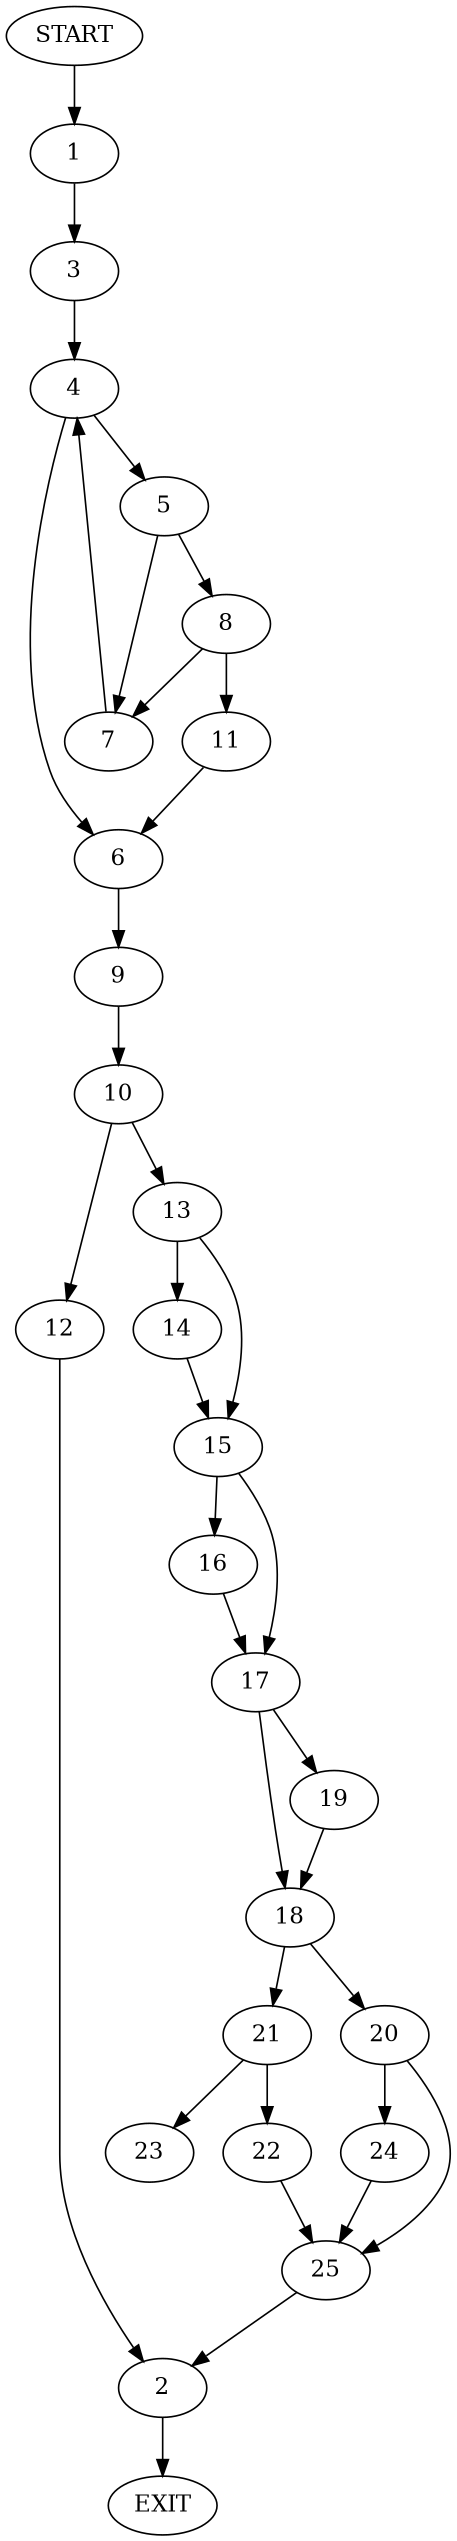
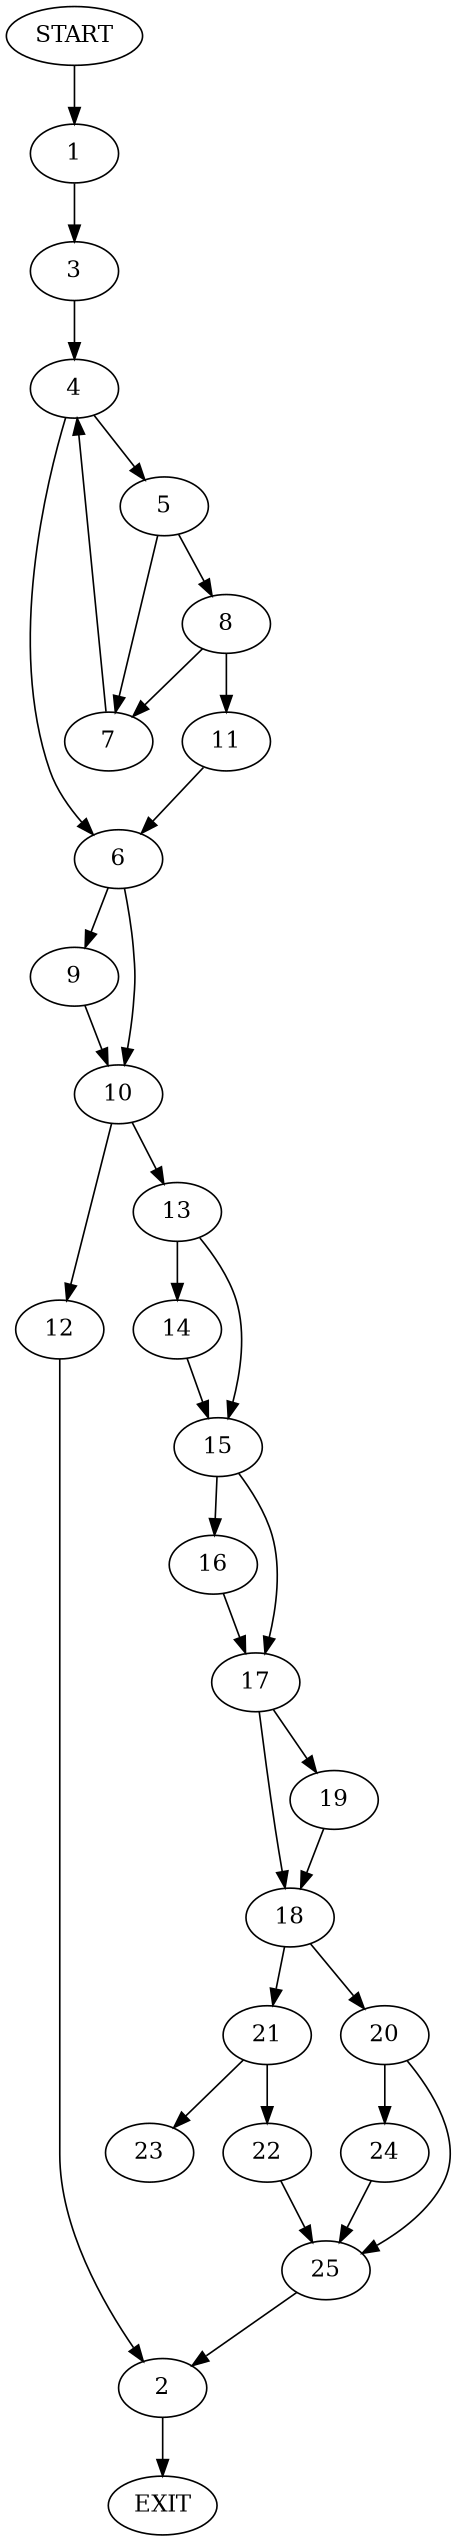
edge "6" -> "10": added
